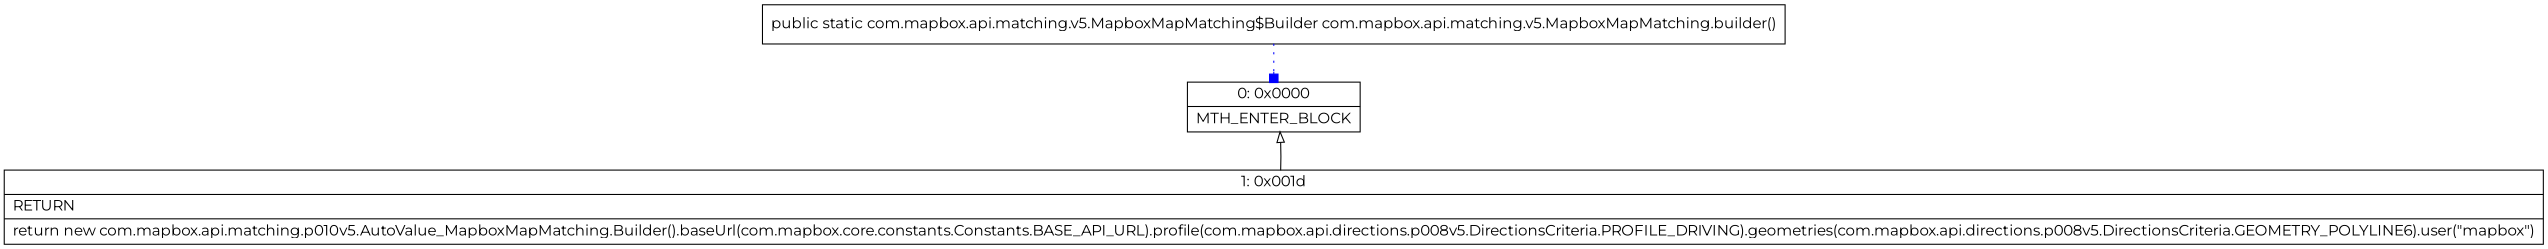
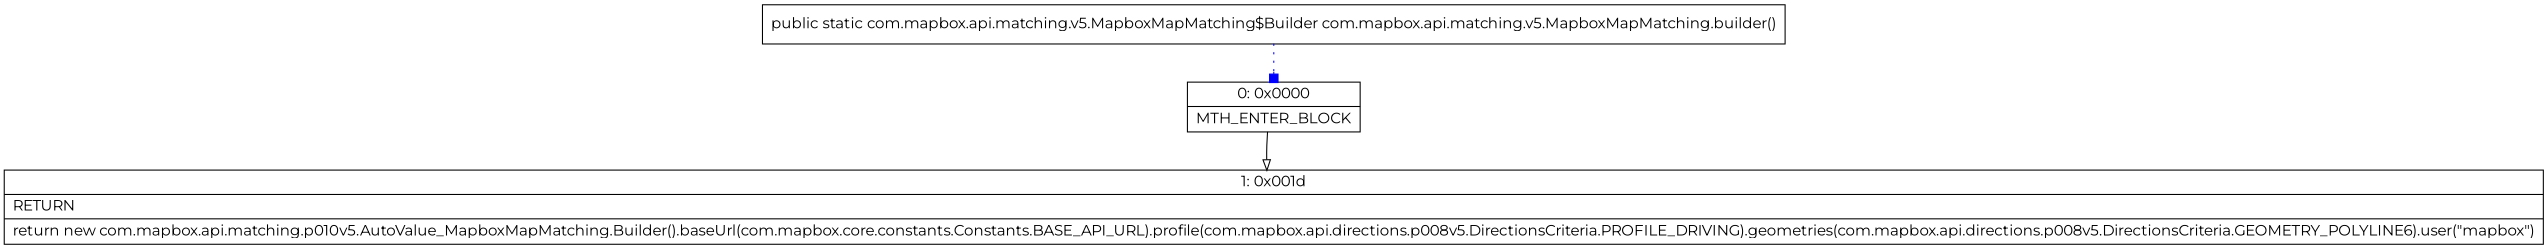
edge "1: 0x001d" -> "0: 0x0000": reversed
